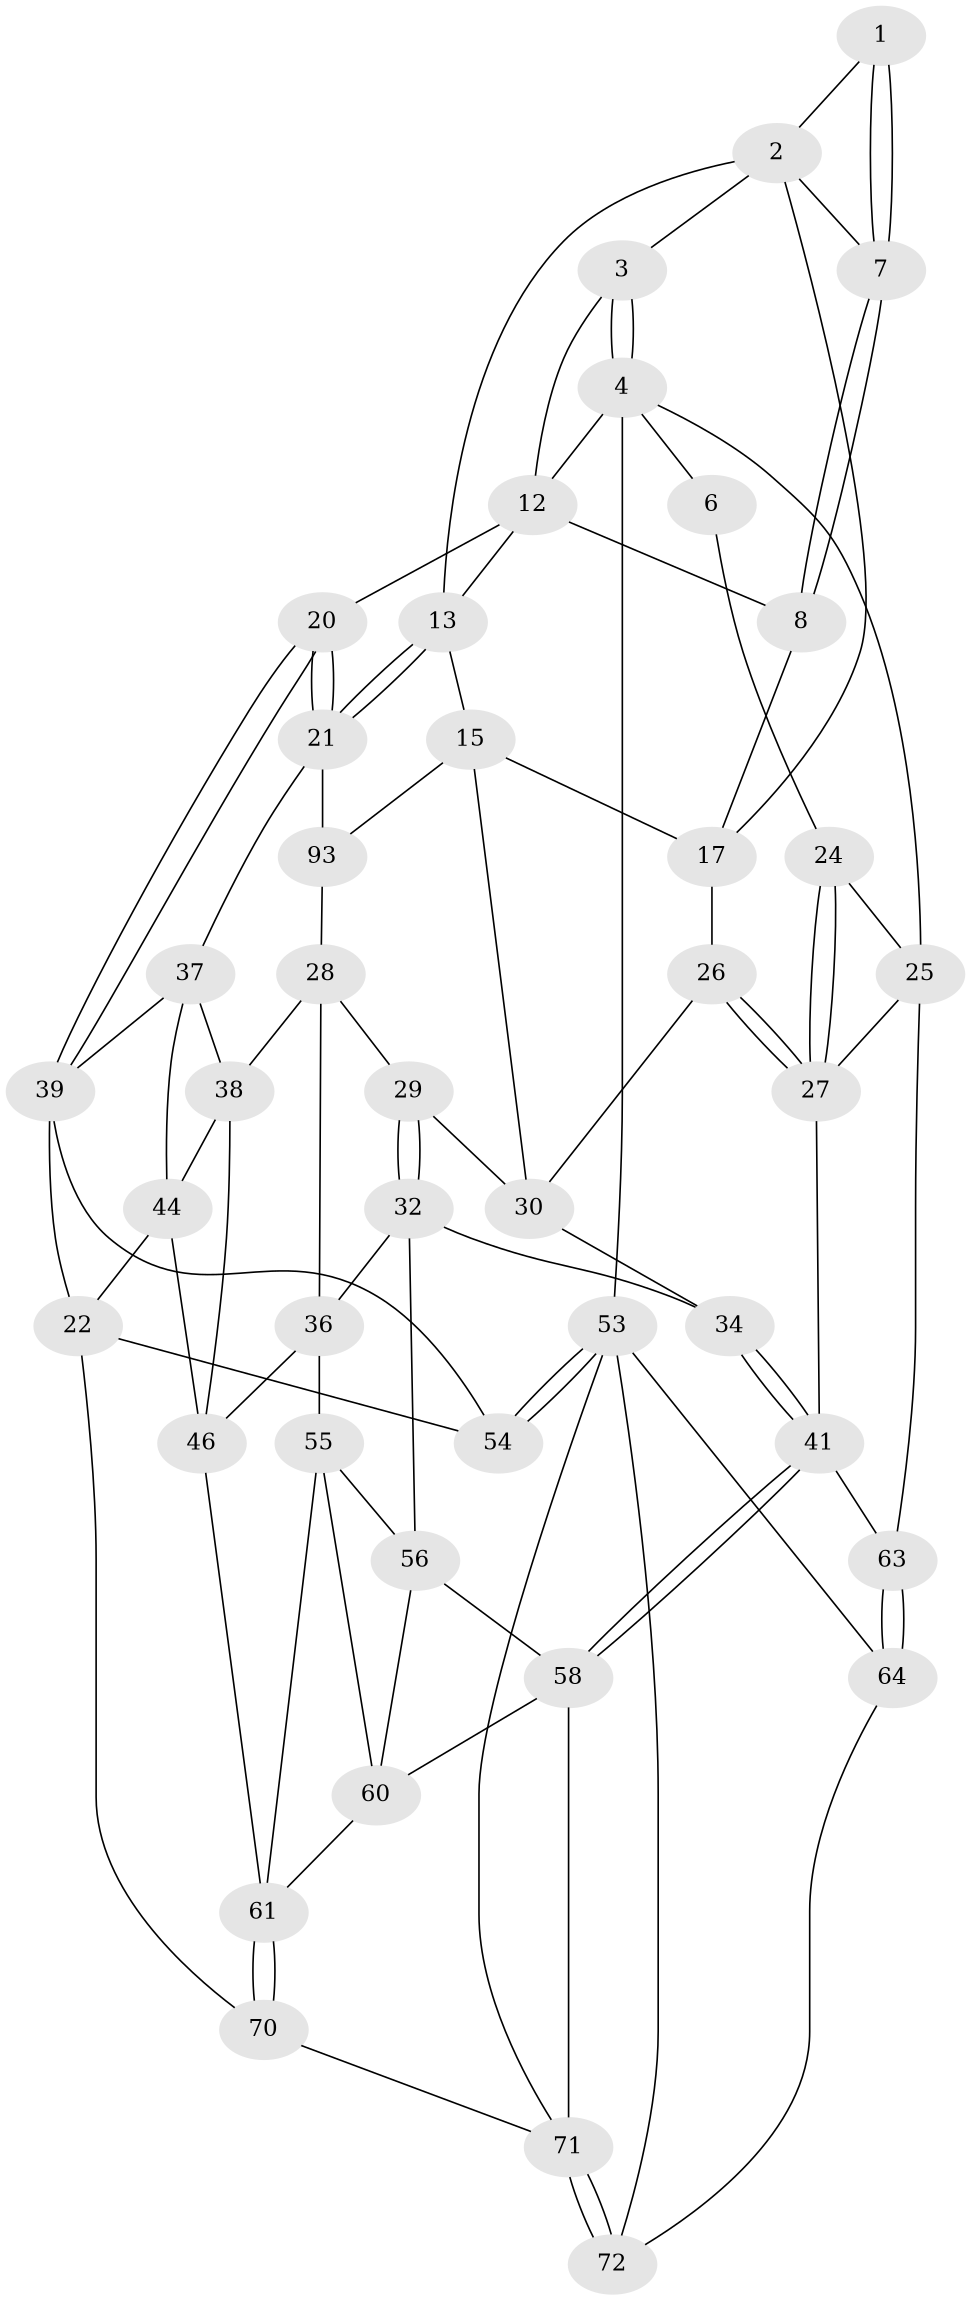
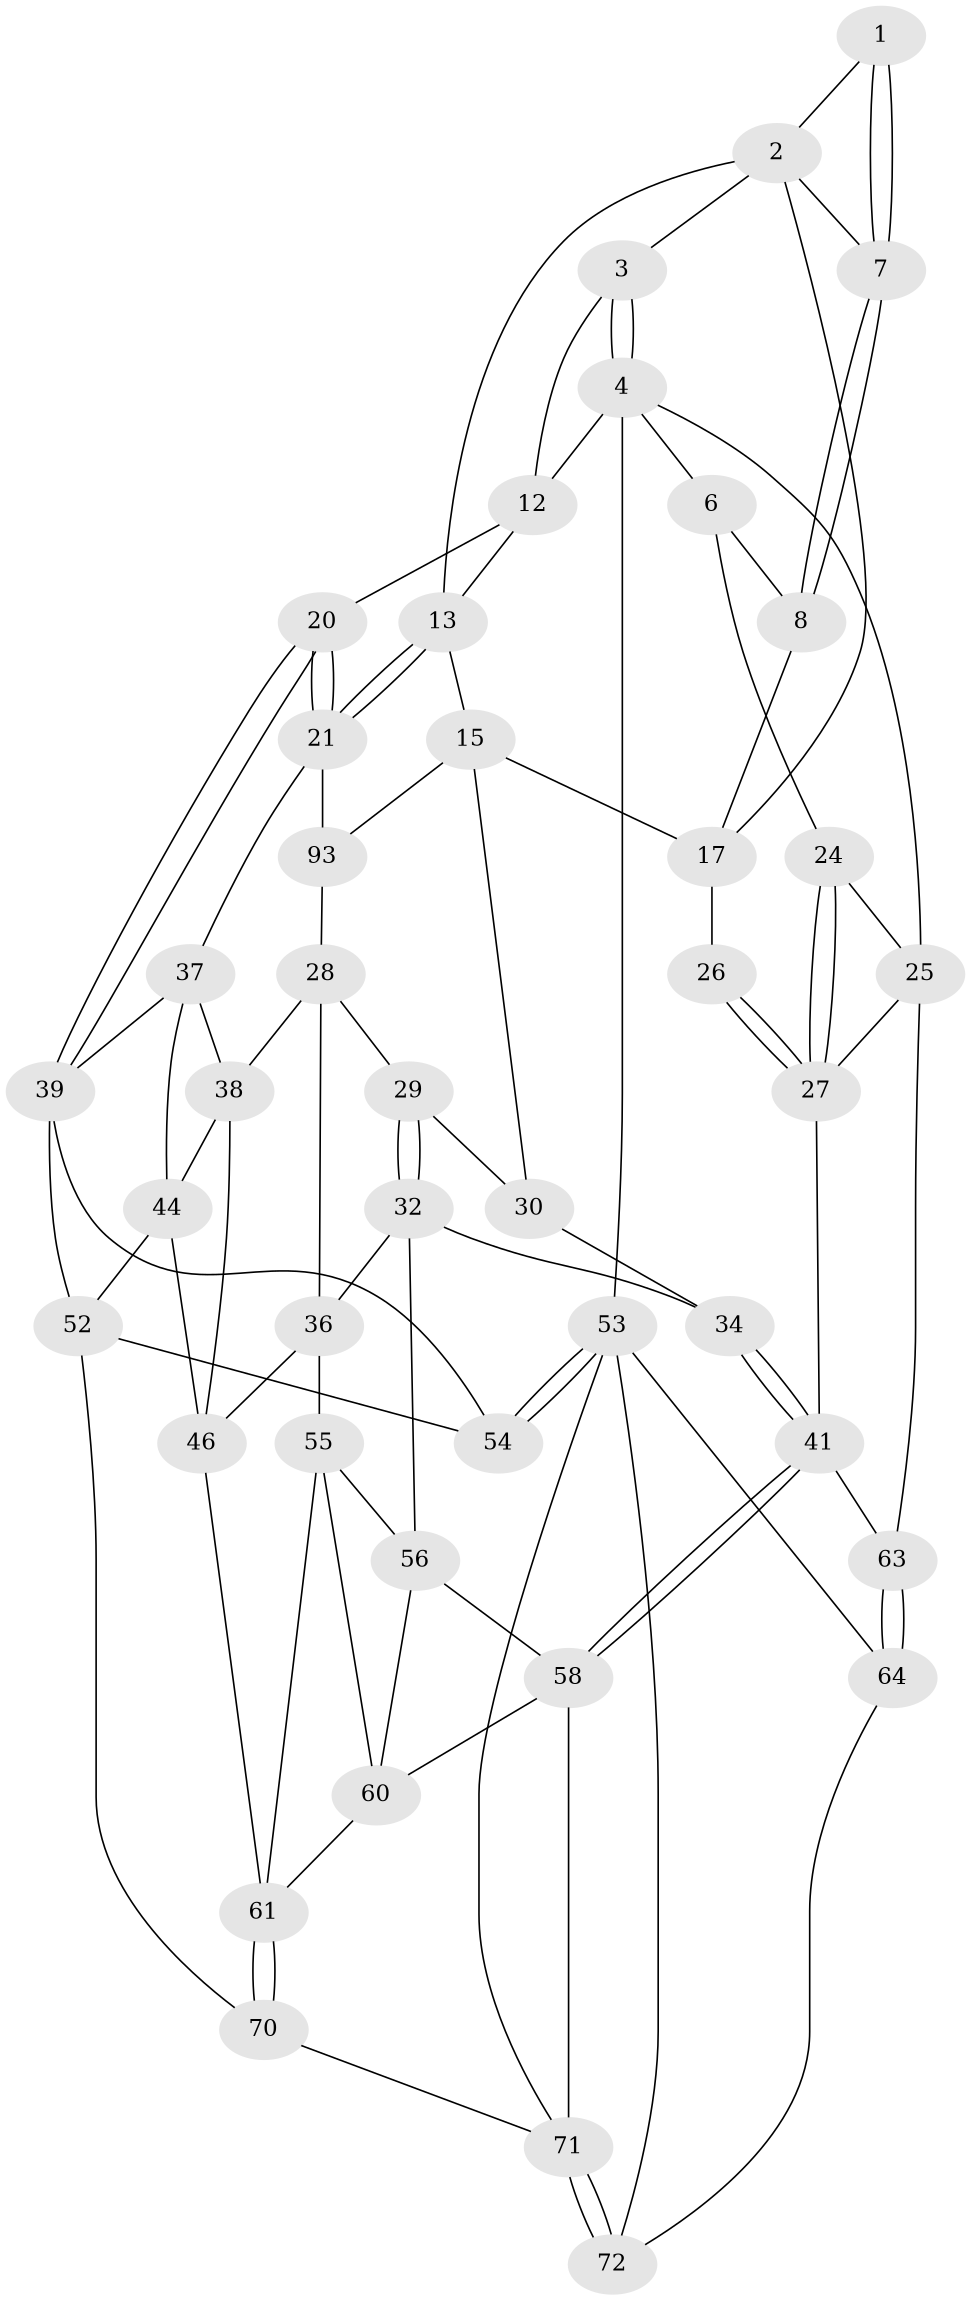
edge "12" -- "8": now "6" -- "8"
edge "26" -- "30": removed
node "22": label "22" -> "52"
